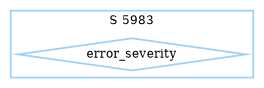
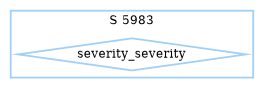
node "error_severity": label "error_severity" -> "severity_severity"
